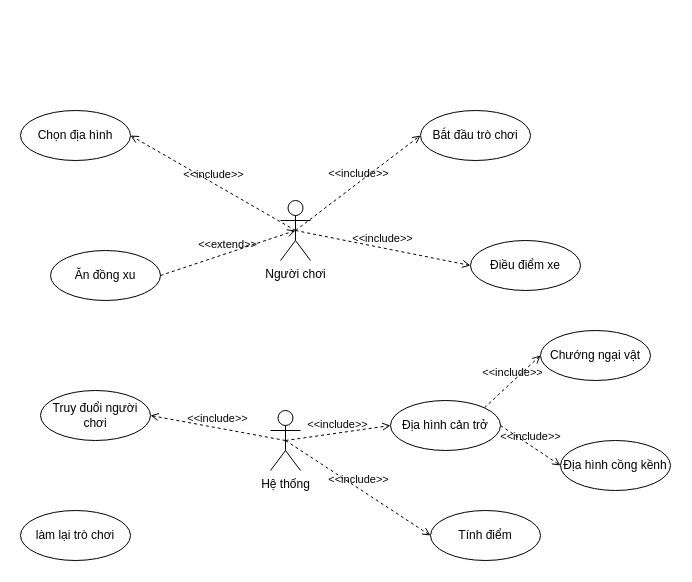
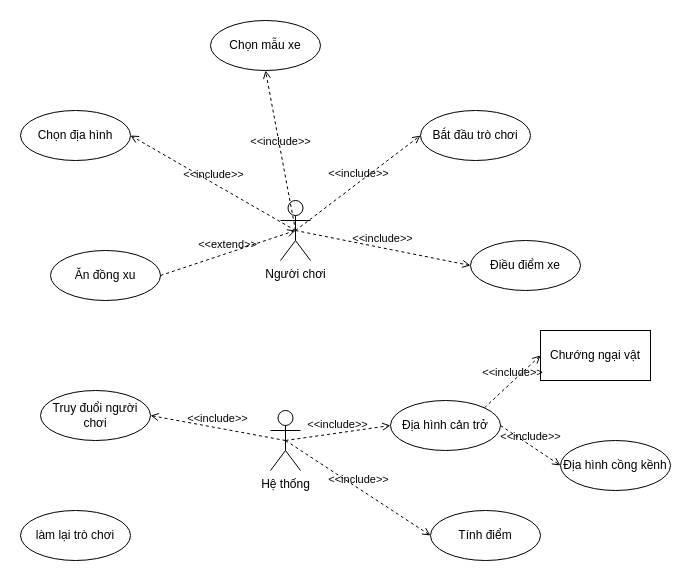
node "Chọn mẫu xe": added
edge "Người chơi" -> "Chọn mẫu xe": added, label "<<include>>"
node "Chướng ngại vật": shape ellipse -> rectangle
